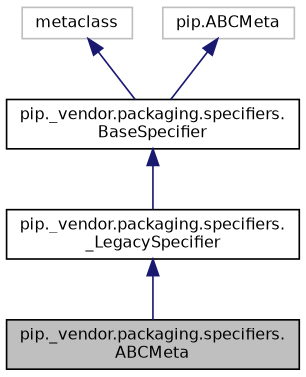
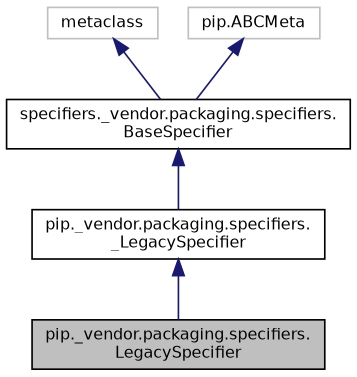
node "pip._vendor.packaging.specifiers. BaseSpecifier": label "pip._vendor.packaging.specifiers. BaseSpecifier" -> "specifiers._vendor.packaging.specifiers. BaseSpecifier"
node "pip._vendor.packaging.specifiers. ABCMeta": label "pip._vendor.packaging.specifiers. ABCMeta" -> "pip._vendor.packaging.specifiers. LegacySpecifier"
